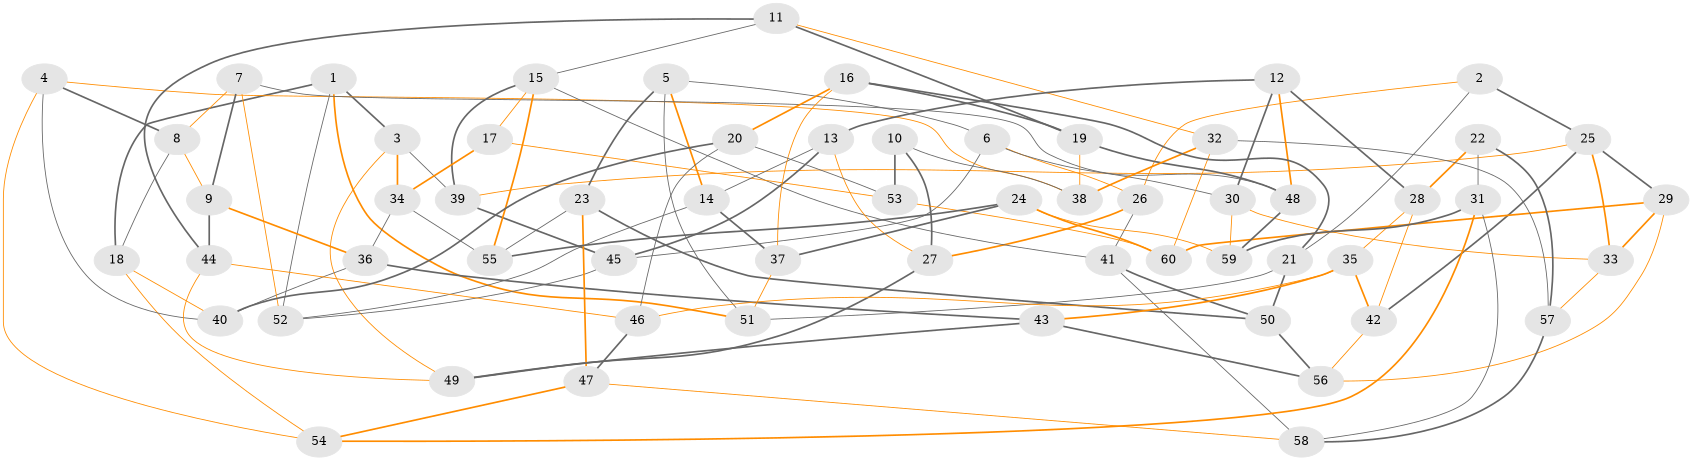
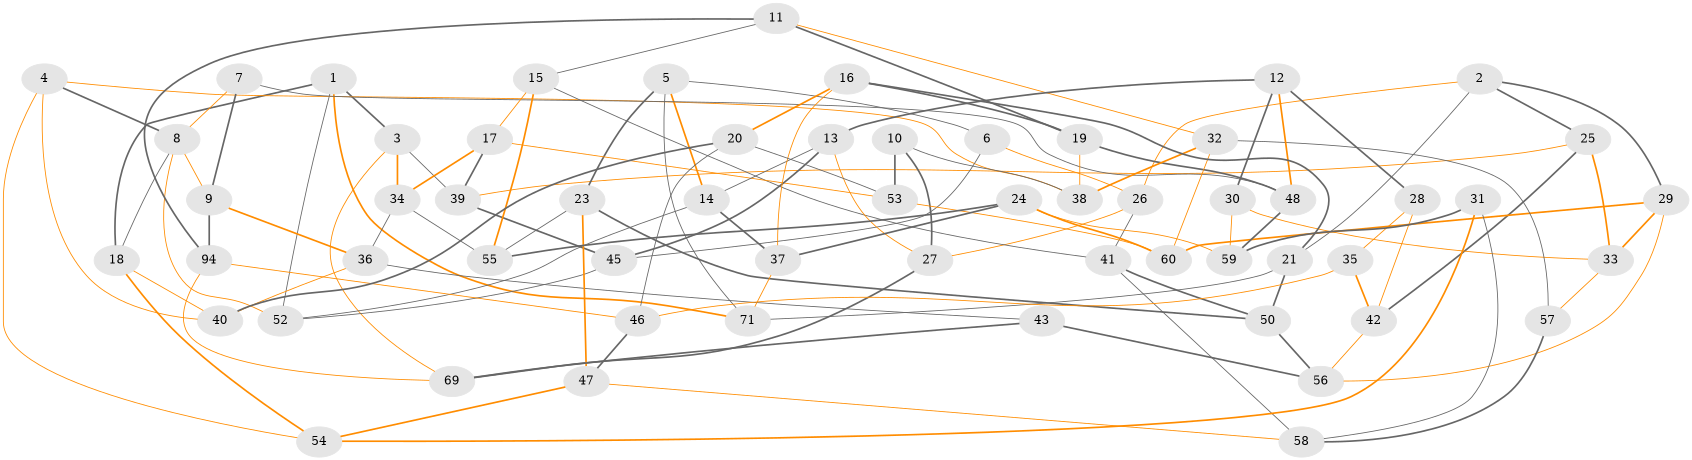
edge "15" -- "39": now "17" -- "39"
node "22": removed
edge "25" -- "29": now "2" -- "29"
edge "6" -- "30": removed
edge "7" -- "52": now "8" -- "52"
edge "26" -- "27": style bold -> solid
edge "4" -- "40": color gray40 -> darkorange
node "44": label "44" -> "94"
edge "36" -- "40": color gray40 -> darkorange
edge "36" -- "43": style bold -> solid
edge "35" -- "43": removed
node "51": label "51" -> "71"
edge "18" -- "54": style solid -> bold
node "49": label "49" -> "69"
